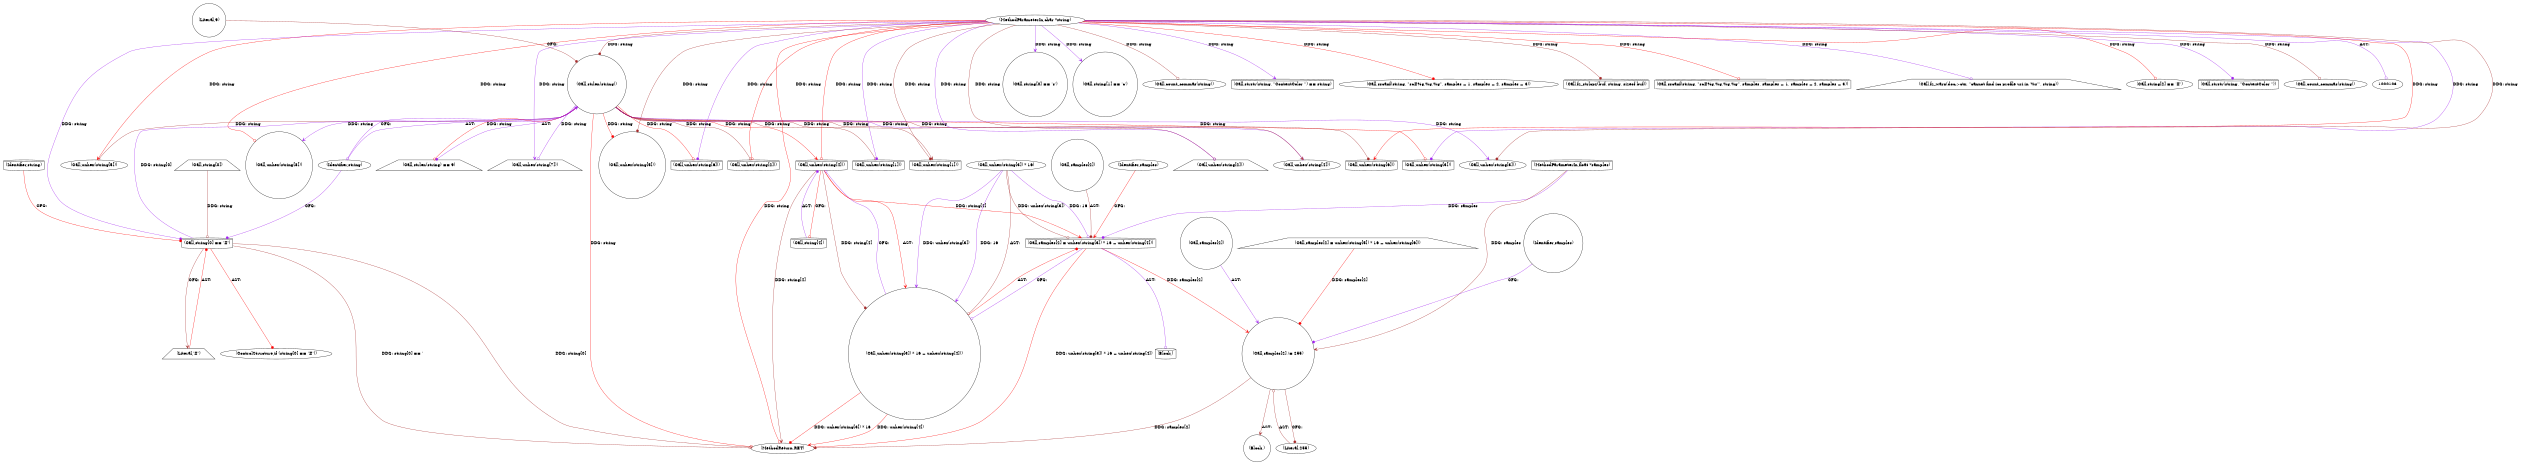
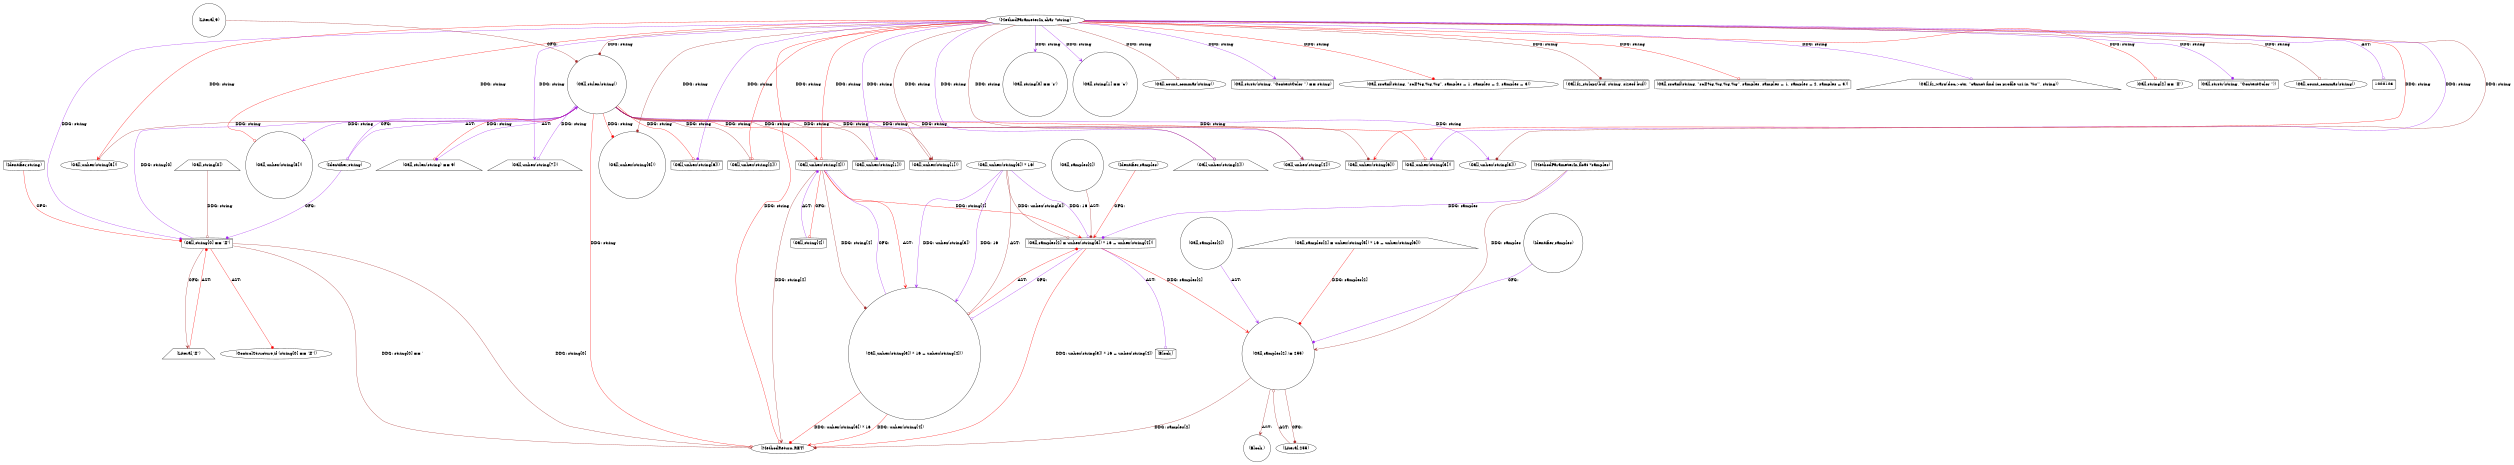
node "1000103": shape ellipse -> cylinder
